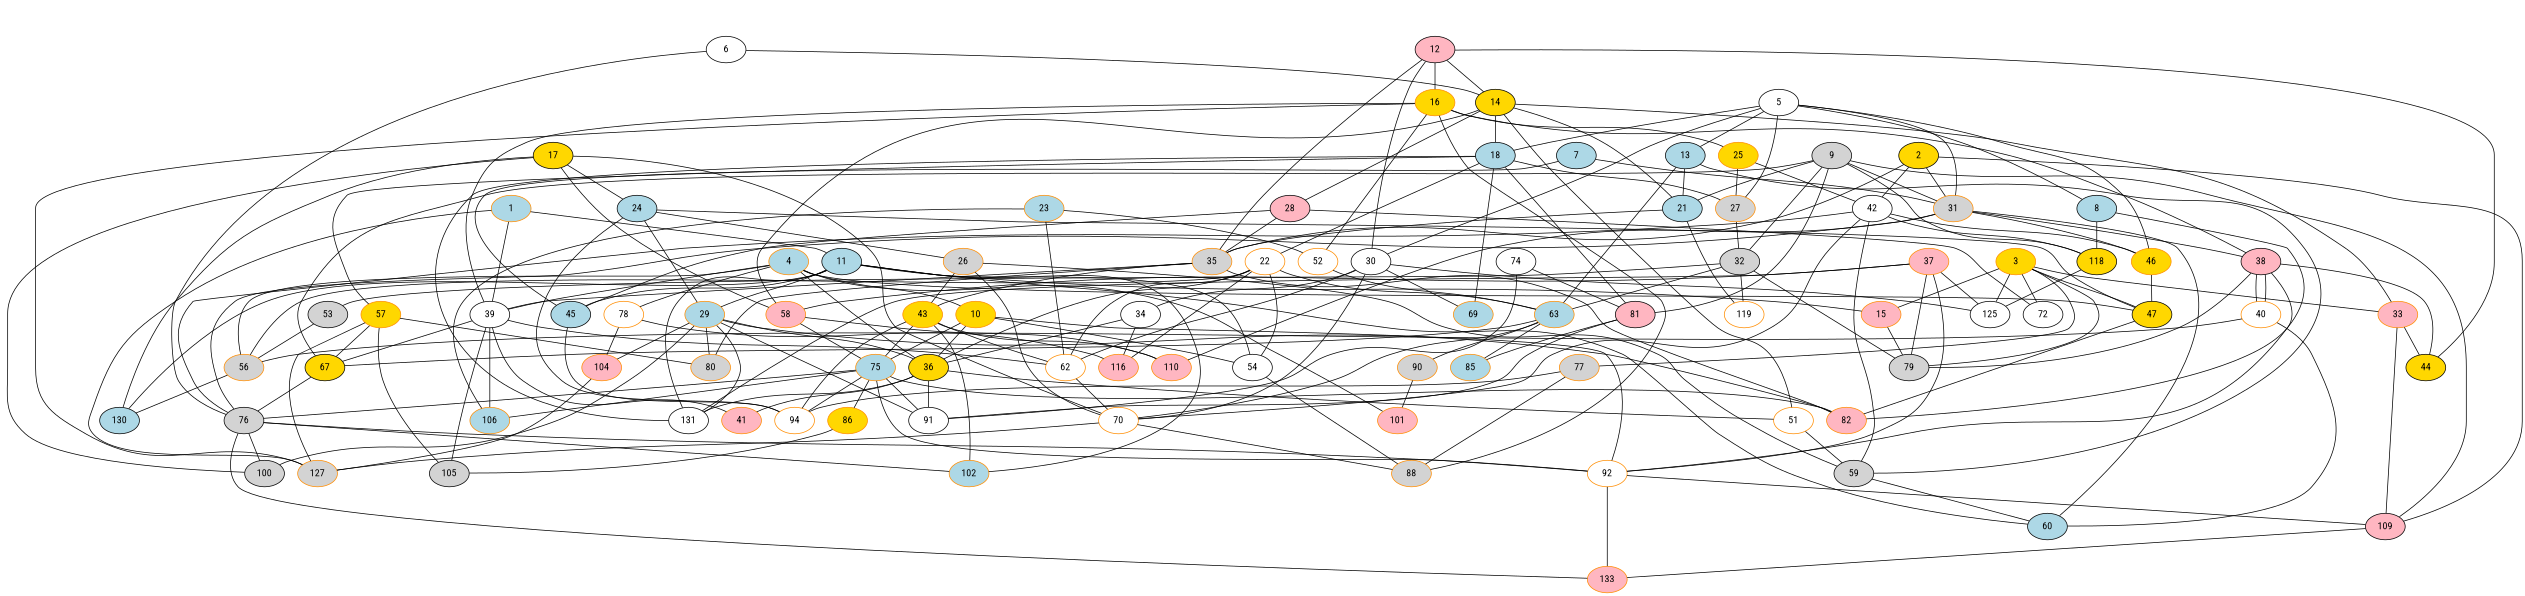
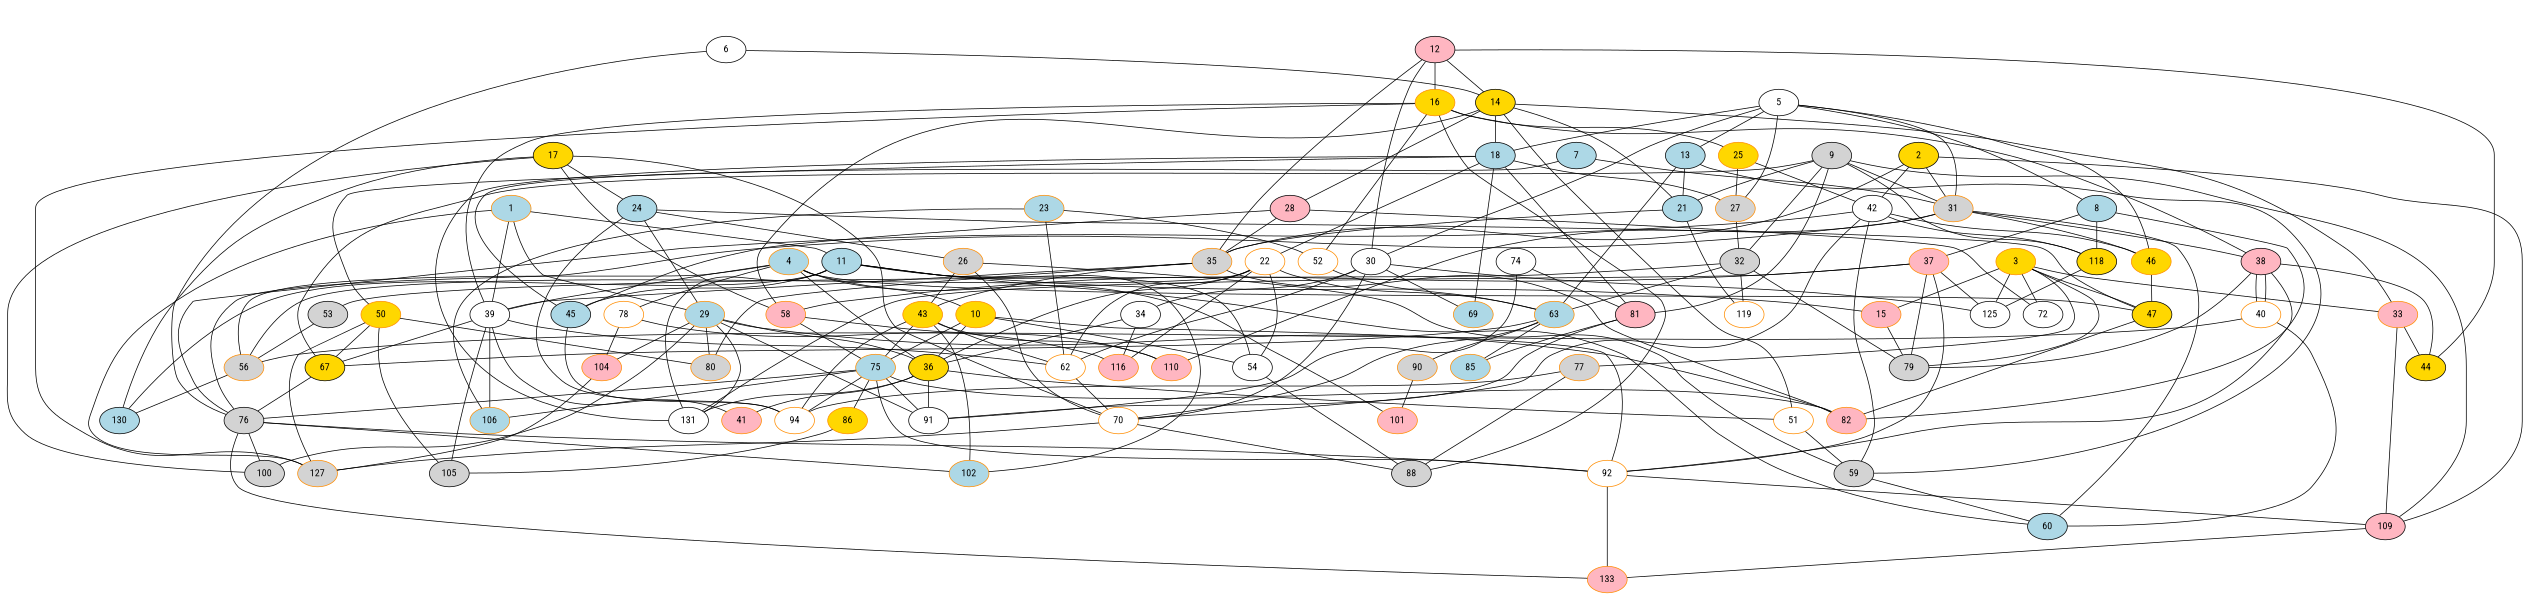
edge "8" -- "37": added
edge "11" -- "29": now "1" -- "29"
node "57": label "57" -> "50"
node "88": color darkorange -> black
